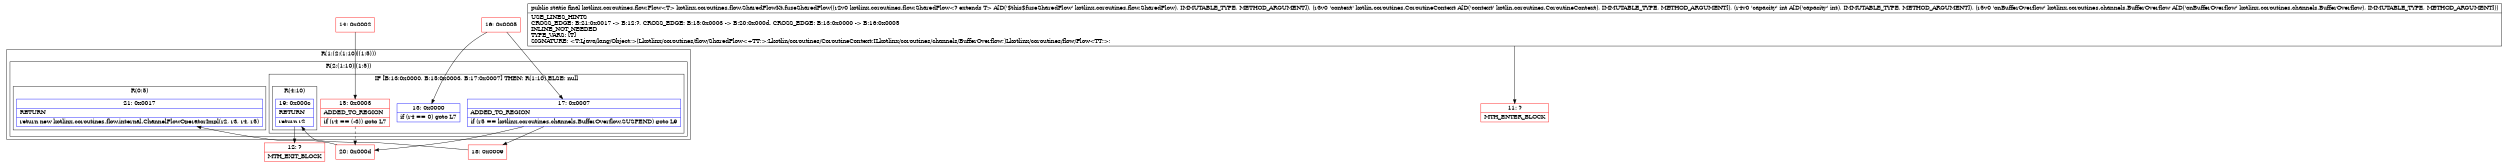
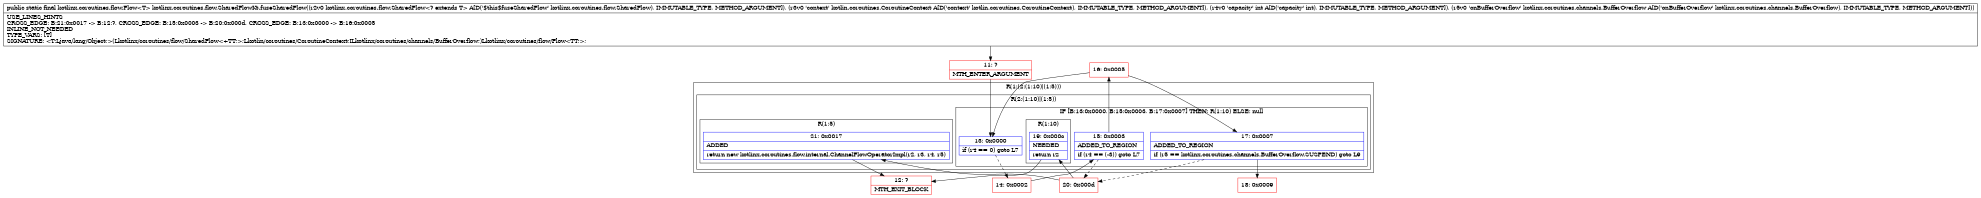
cluster "R(0:5)": label "R(0:5)" -> "R(1:5)"
cluster "R(4:10)": label "R(4:10)" -> "R(1:10)"
edge "15: 0x0003" -> "16: 0x0005": added
edge "11: ?" -> "13: 0x0000": added
node "21: 0x0017": text "RETURN" -> "ADDED"
node "19: 0x000c": text "RETURN" -> "NEEDED"
node "15: 0x0003": color red -> blue
node "11: ?": text "MTH_ENTER_BLOCK" -> "MTH_ENTER_ARGUMENT"
edge "17: 0x0007" -> "20: 0x000d": style solid -> dashed
edge "18: 0x0009" -> "19: 0x000c": now "20: 0x000d" -> "19: 0x000c"
edge "13: 0x0000" -> "14: 0x0002": added
edge "21: 0x0017" -> "12: ?": added
